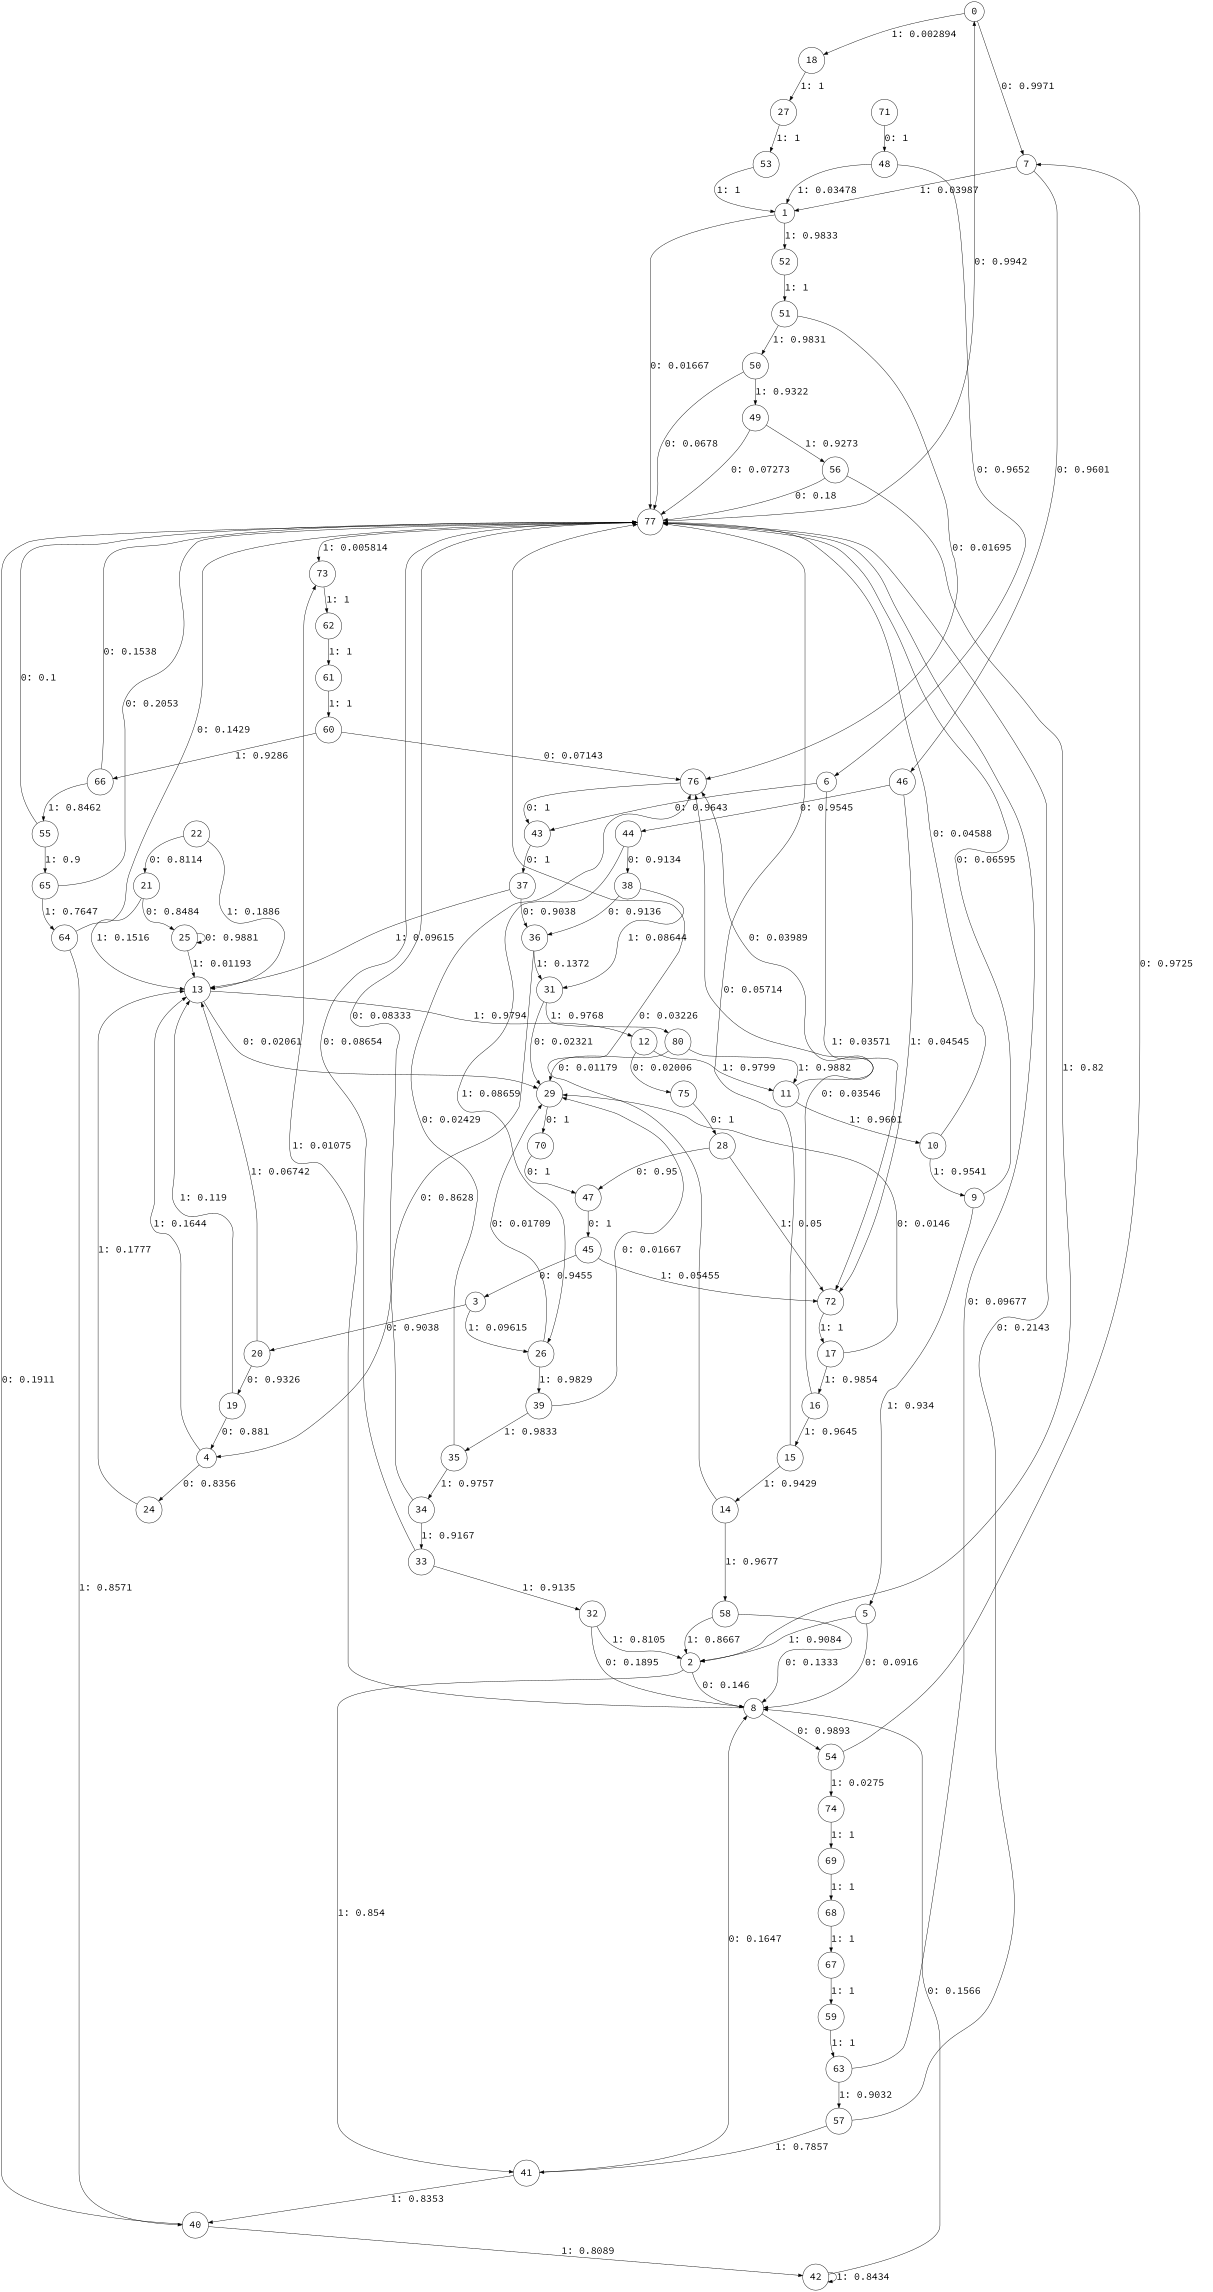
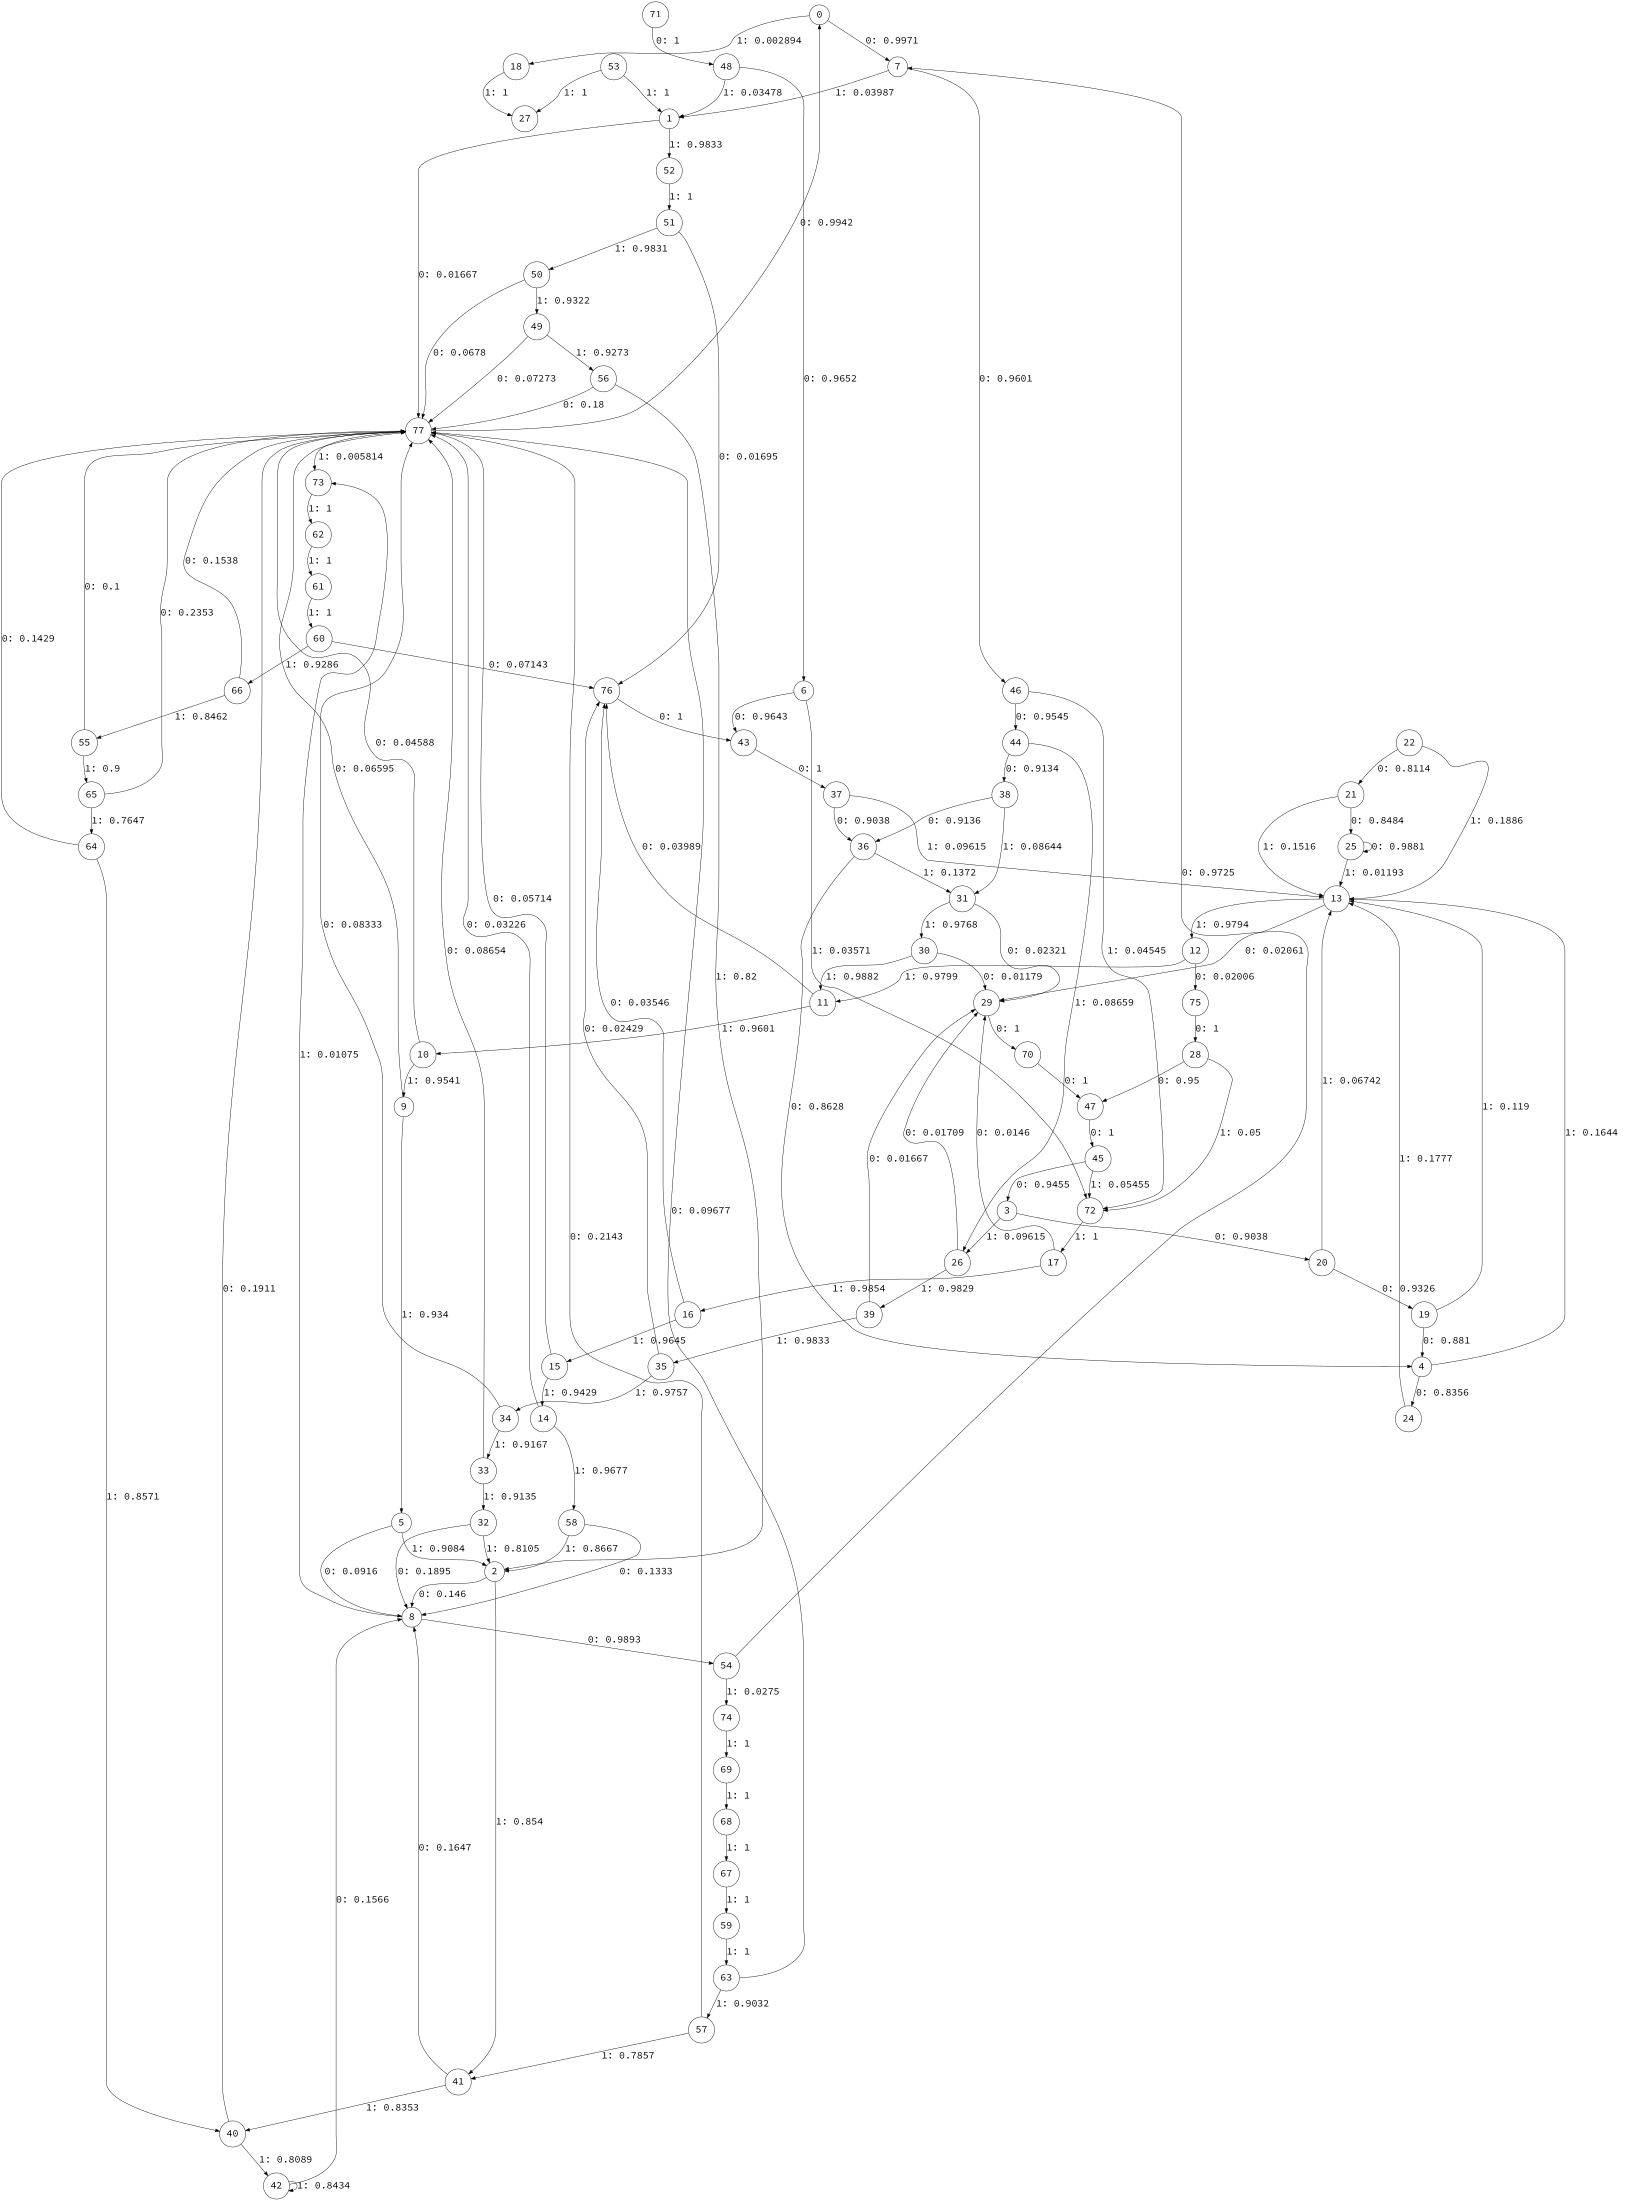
edge "27" -> "53": reversed
edge "65" -> "77": label "0: 0.2053   " -> "0: 0.2353   "
node "80": label "80" -> "30"
